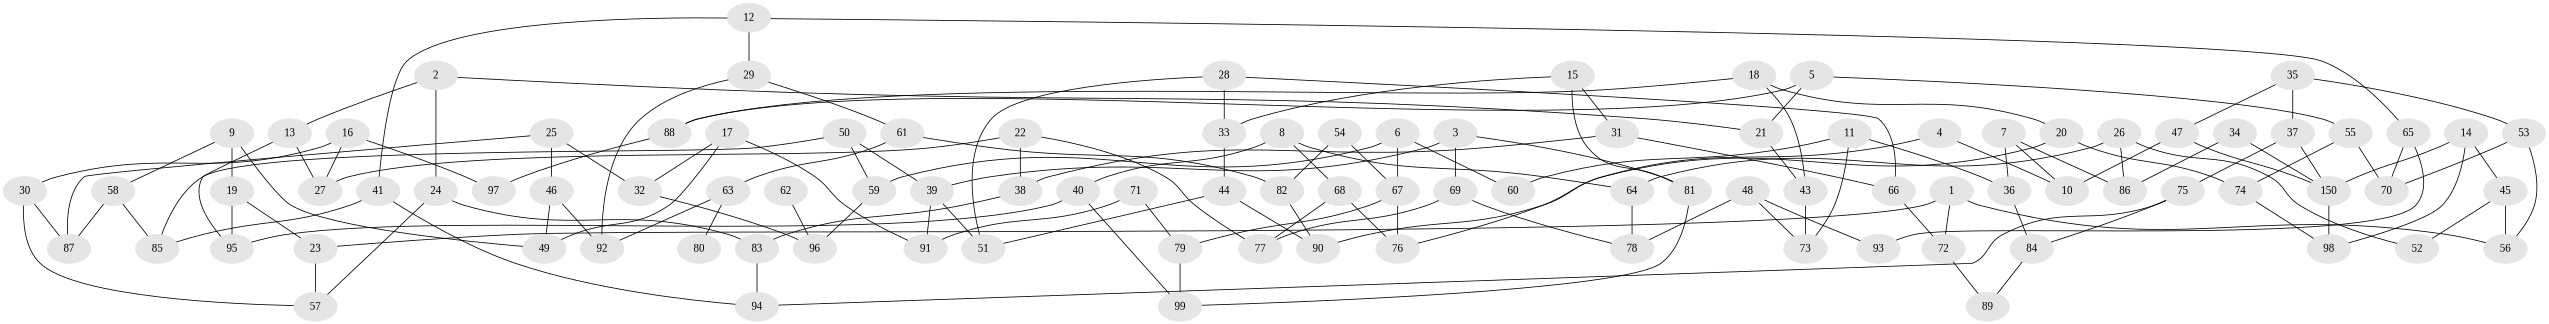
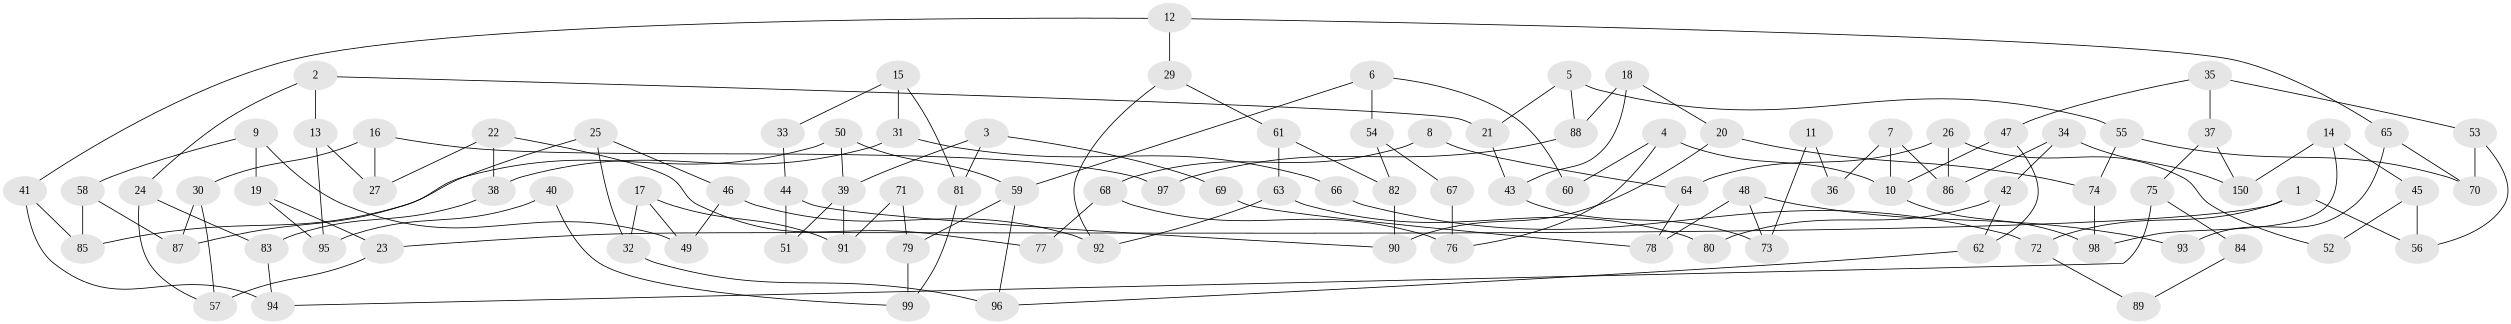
node "28": removed
edge "11" -- "60": now "4" -- "60"
edge "8" -- "40": removed
edge "6" -- "67": now "6" -- "54"
edge "47" -- "150": now "47" -- "62"
node "42": added
edge "150" -- "98": now "10" -- "98"
edge "69" -- "77": removed
edge "36" -- "84": removed
edge "67" -- "79": now "59" -- "79"
